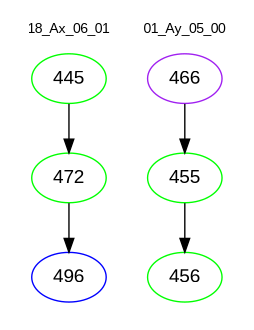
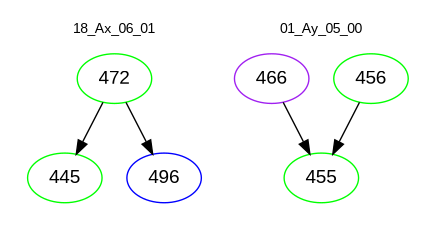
edge "445" -> "472": reversed
edge "455" -> "456": reversed
